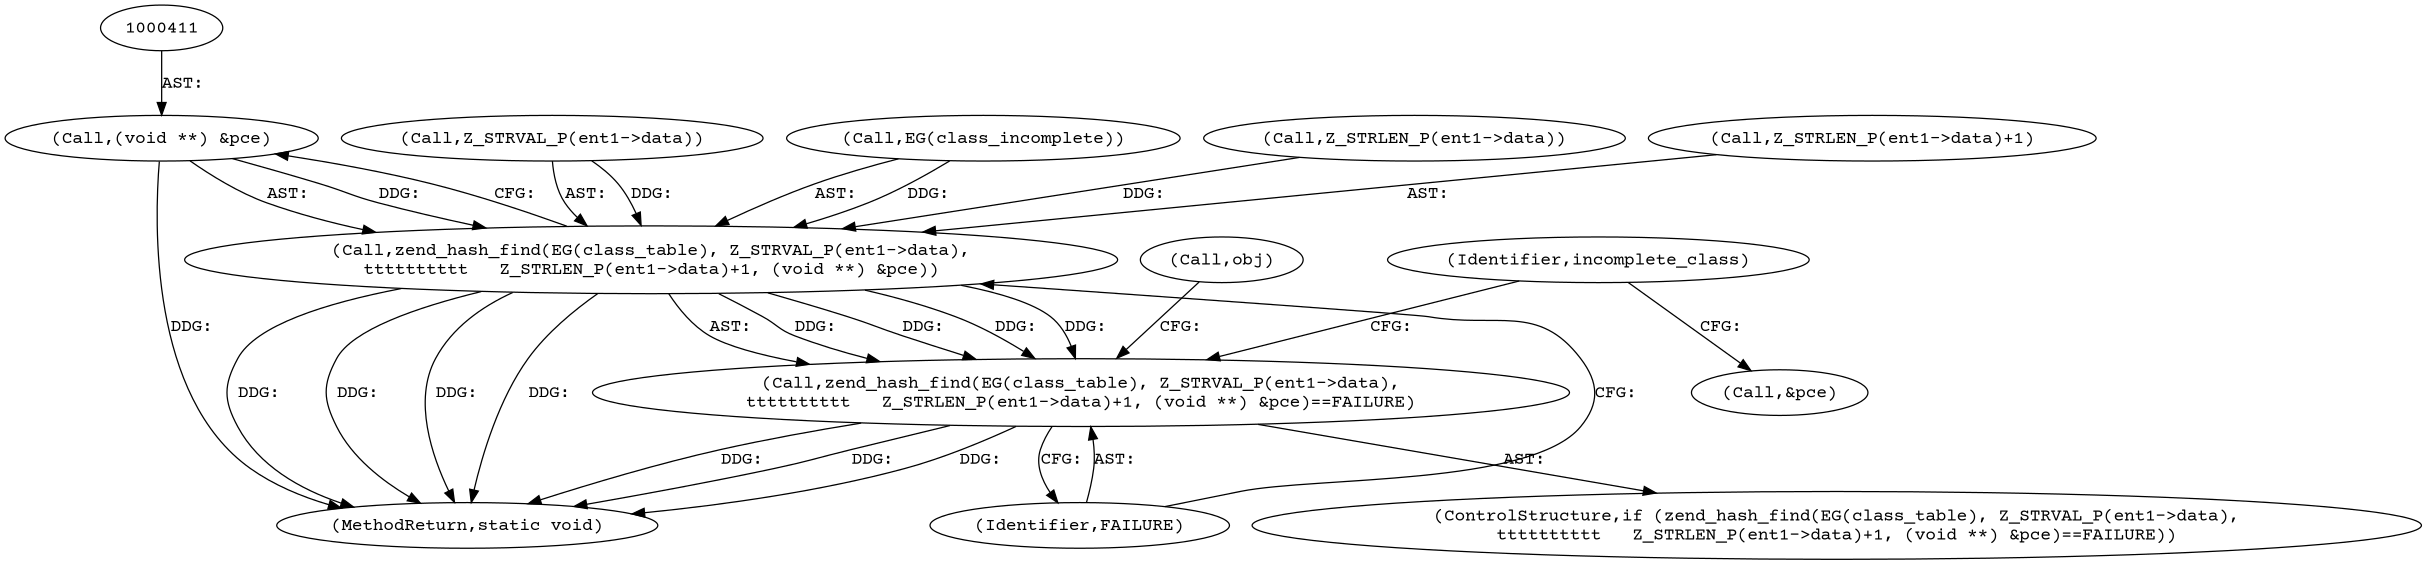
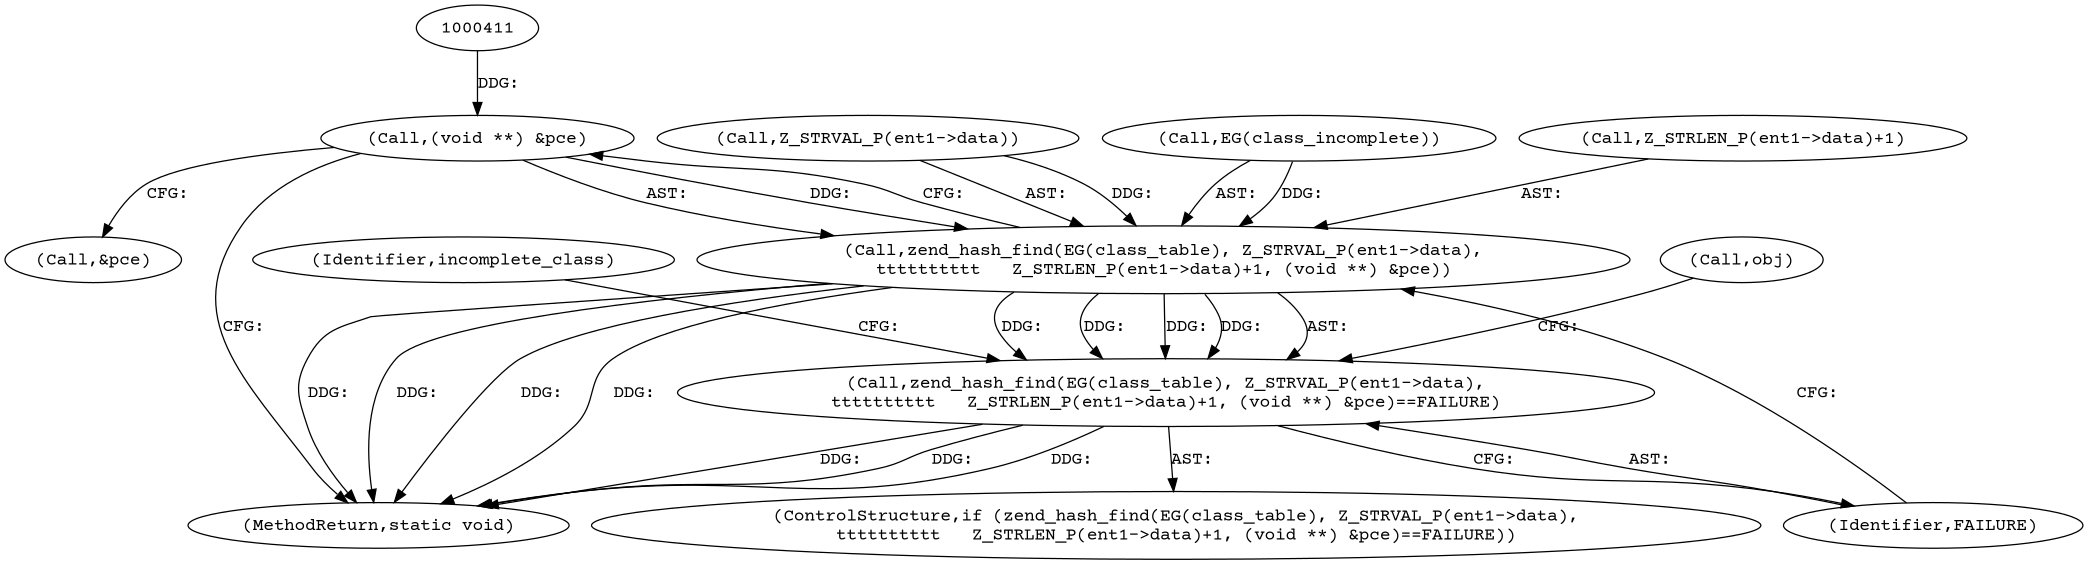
edge "1000411" -> "(Call,(void **) &pce)": label "AST: " -> "DDG: "
node "(Call,Z_STRLEN_P(ent1->data))": removed
edge "(Identifier,incomplete_class)" -> "(Call,&pce)": now "(Call,(void **) &pce)" -> "(Call,&pce)"
edge "(Call,(void **) &pce)" -> "(MethodReturn,static void)": label "DDG: " -> "CFG: "
